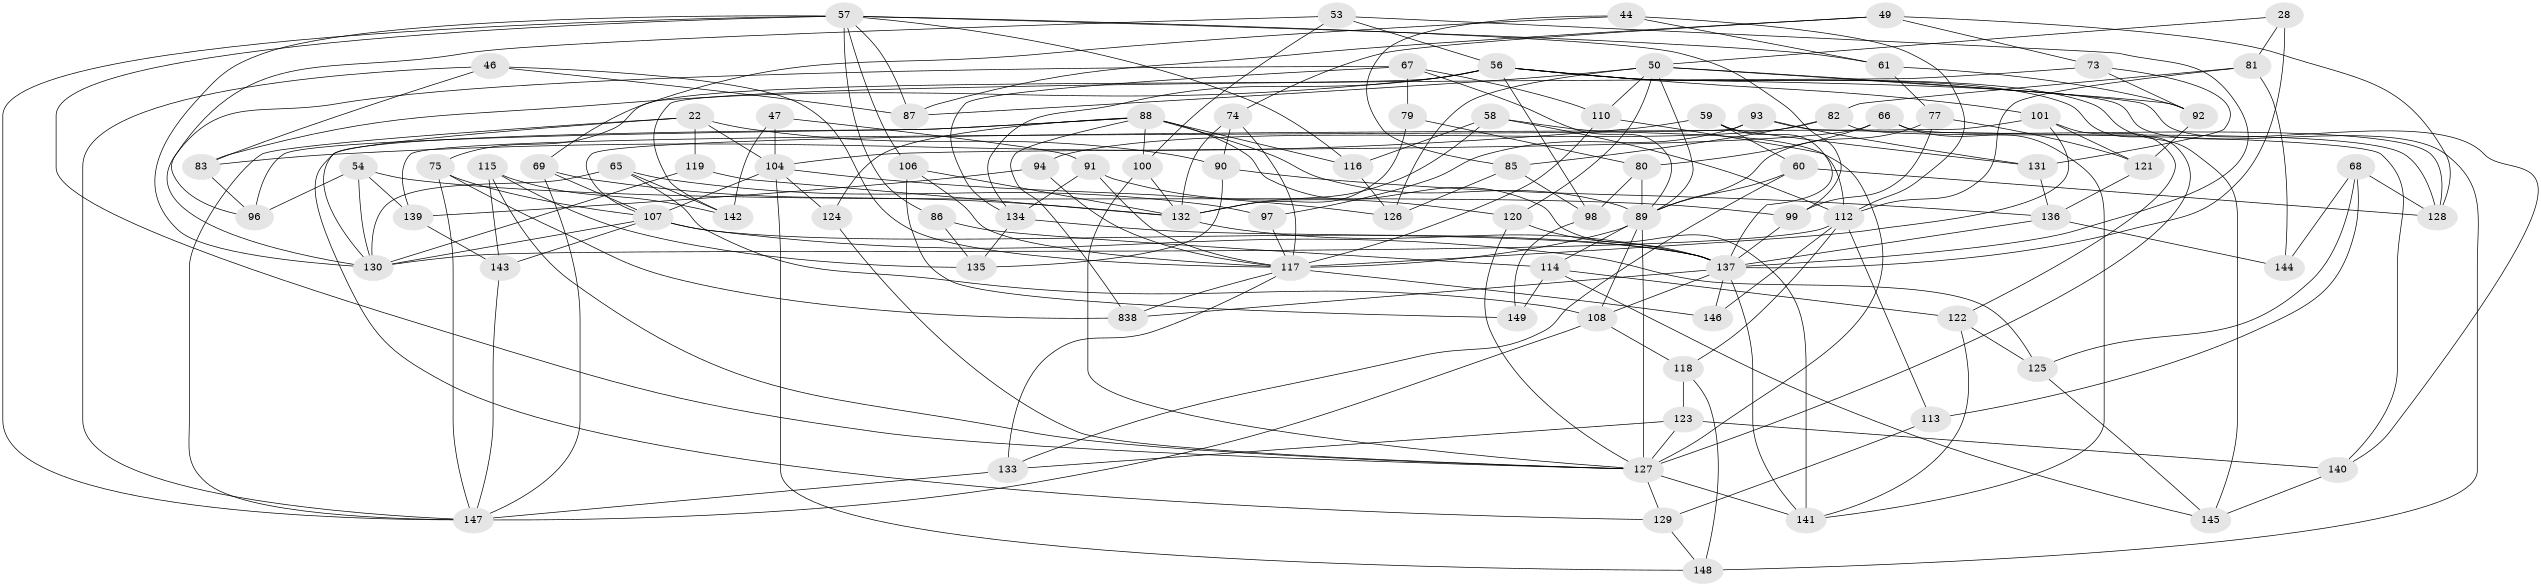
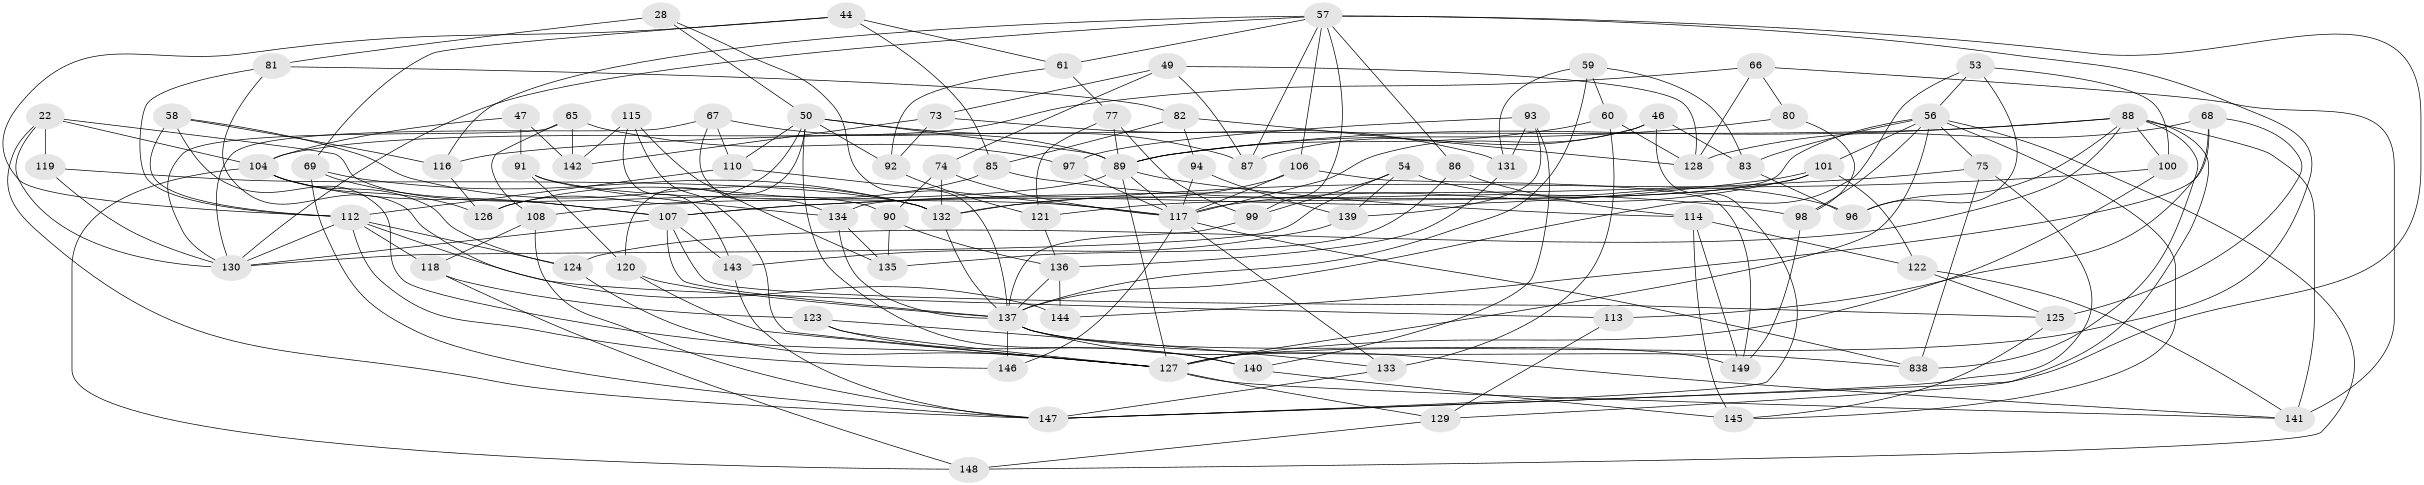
node "79": removed
edge "112" -- "124": added
edge "137" -- "108": now "137" -- "149"
